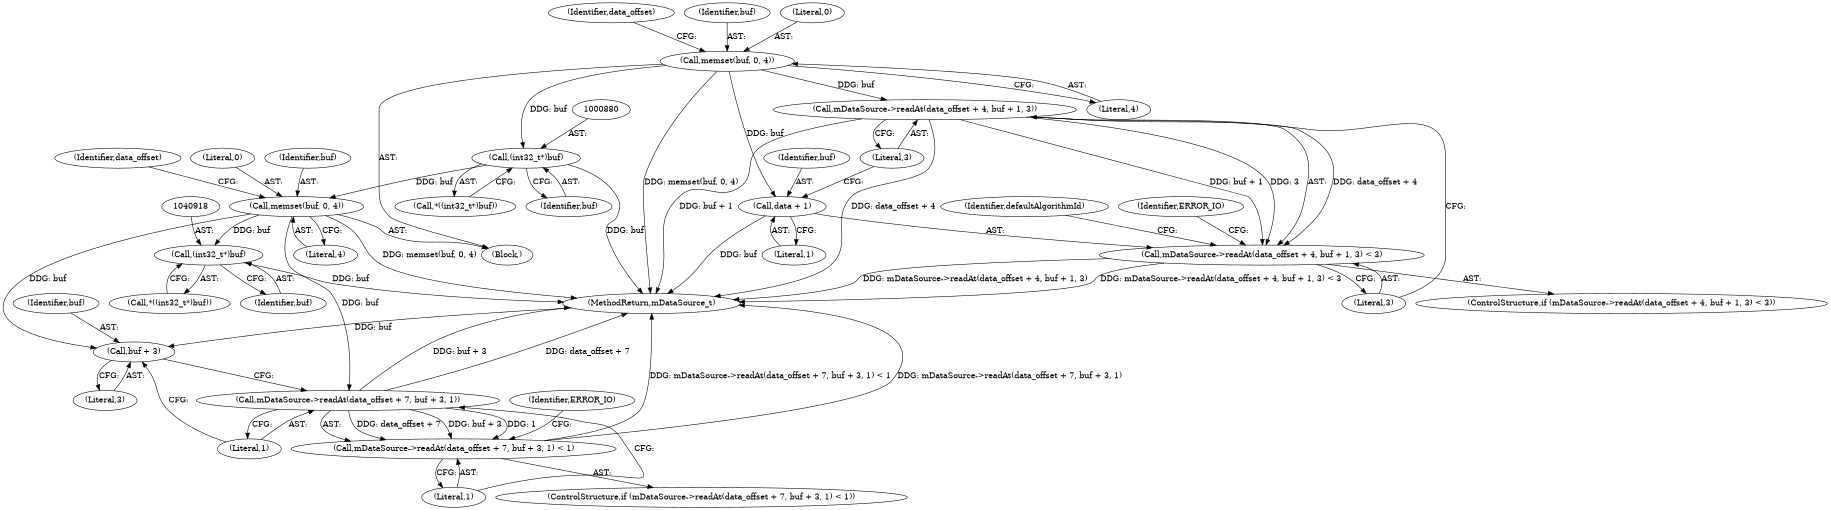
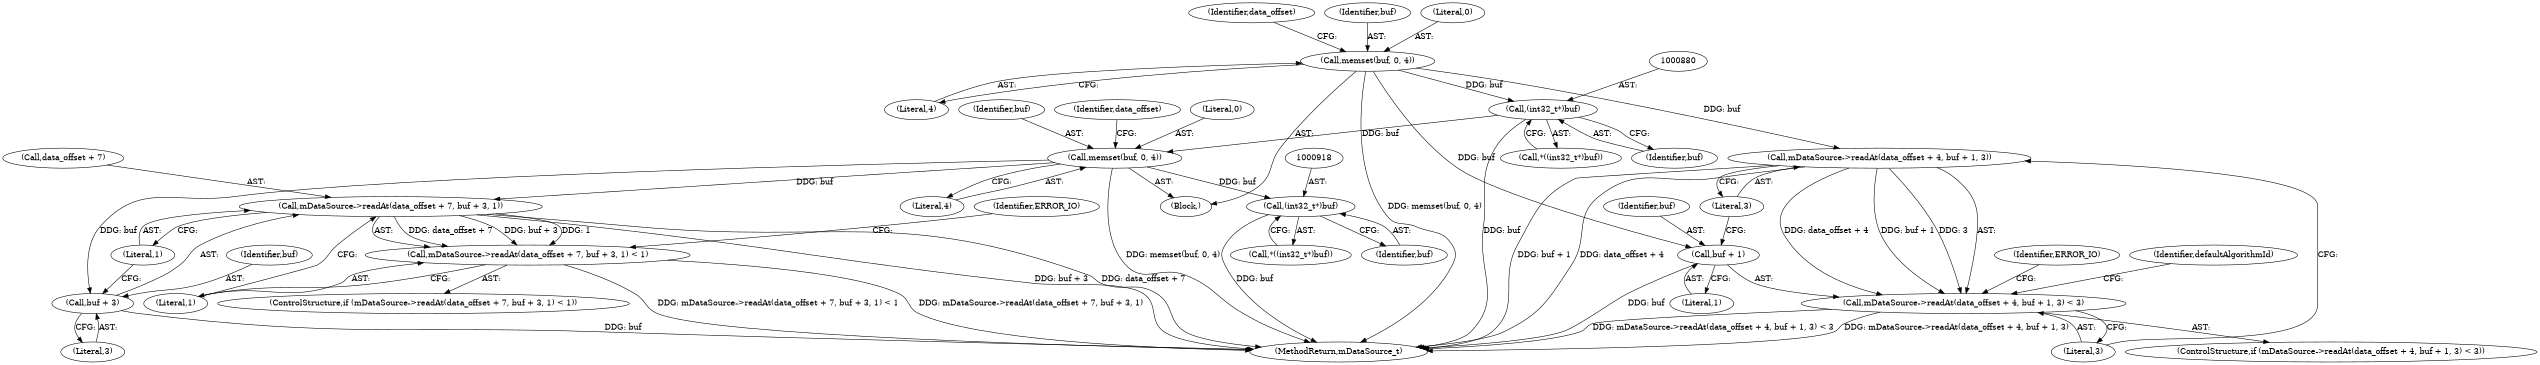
node "(Call,data_offset + 7)": added
node "1040918": label "1040918" -> "1000918"
node "(Call,data + 1)": label "(Call,data + 1)" -> "(Call,buf + 1)"
edge "(MethodReturn,mDataSource_t)" -> "(Call,buf + 3)": reversed
edge "(Call,buf + 3)" -> "(Call,mDataSource->readAt(data_offset + 7, buf + 3, 1))": label "CFG: " -> "AST: "
